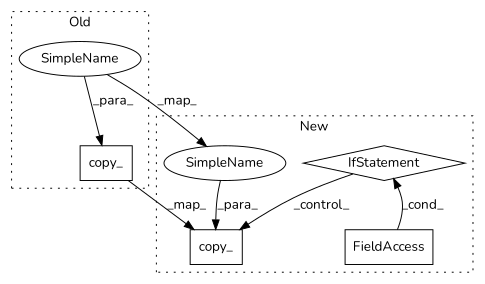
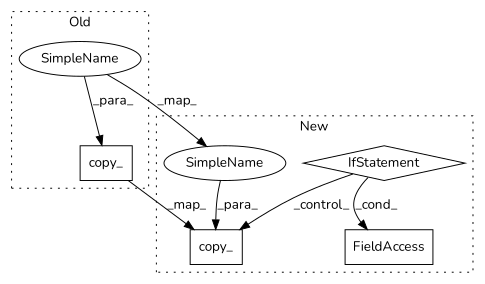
edge "FieldAccess" -> "IfStatement": reversed
